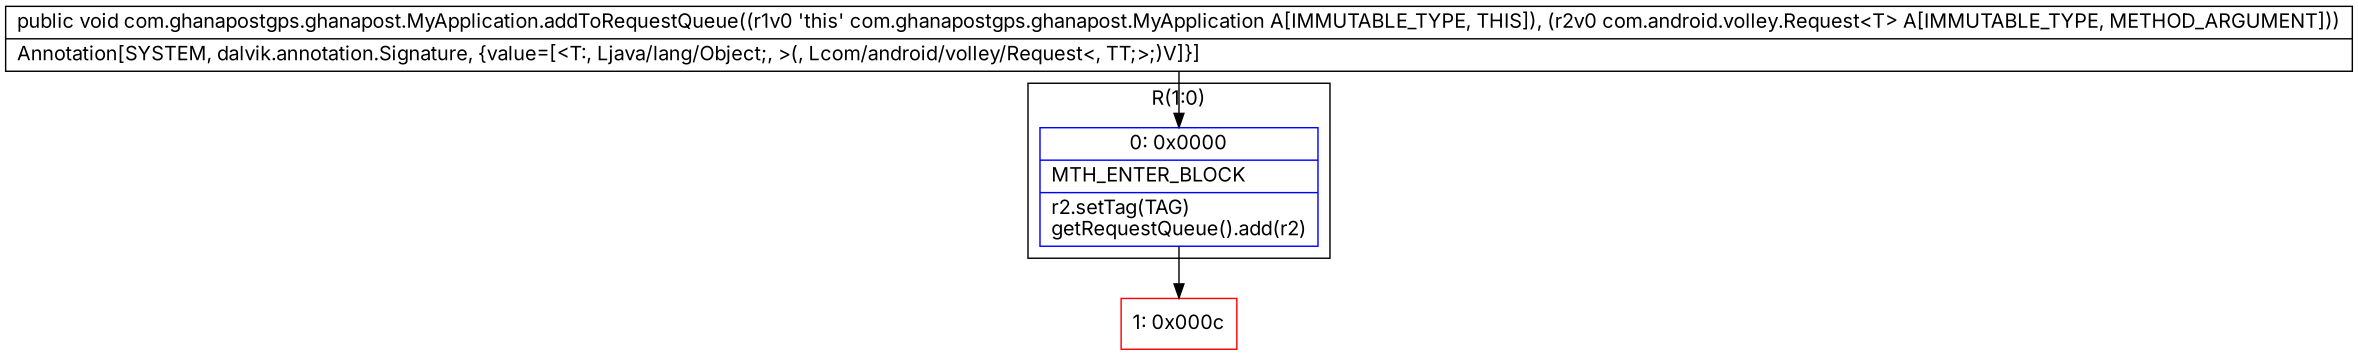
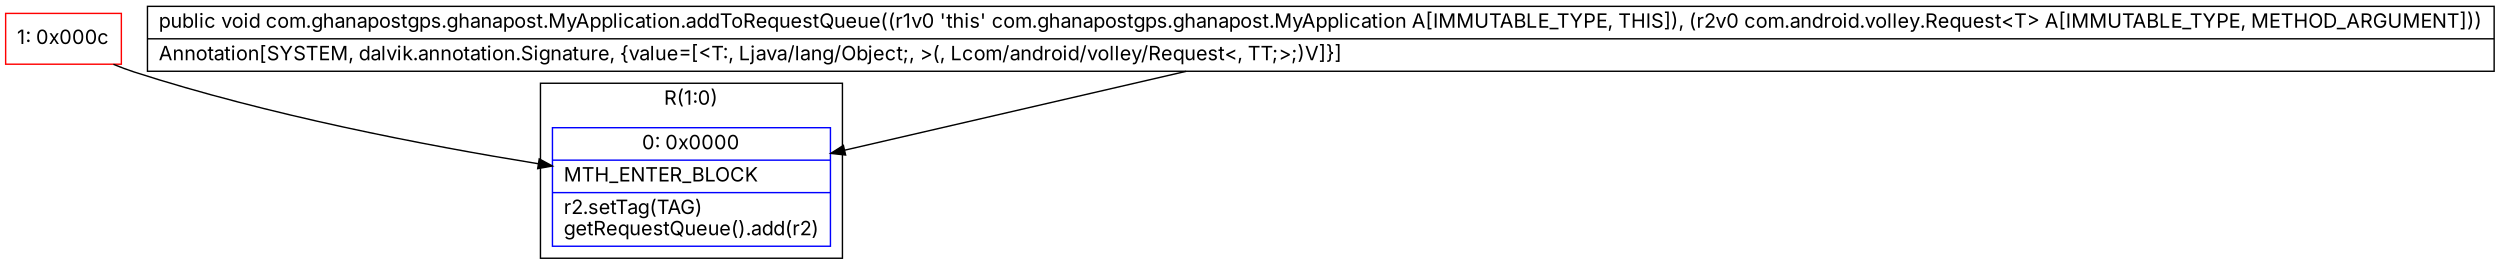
edge "0: 0x0000" -> "1: 0x000c": reversed
